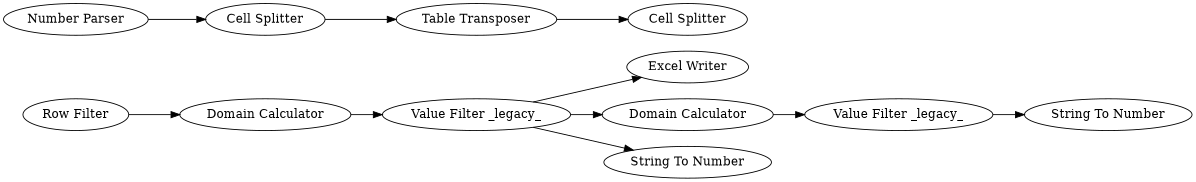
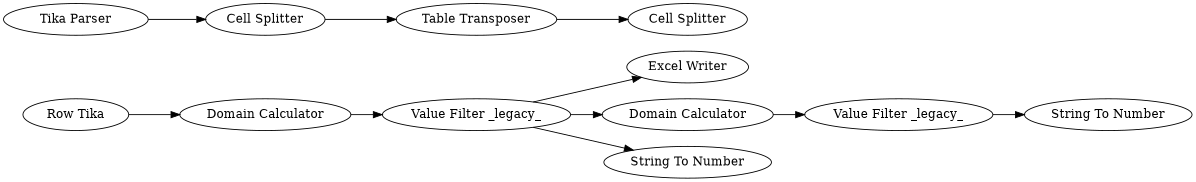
node "Number Parser": label "Number Parser" -> "Tika Parser"
node "Row Filter": label "Row Filter" -> "Row Tika"
